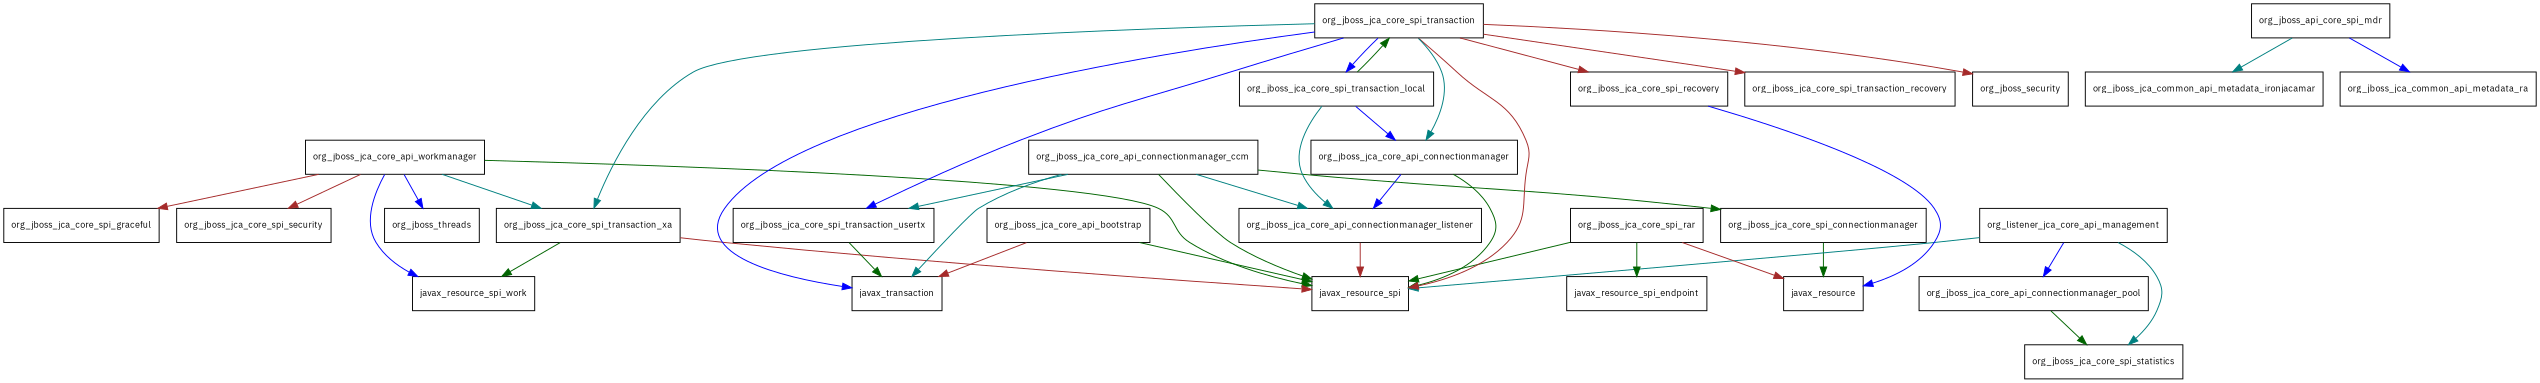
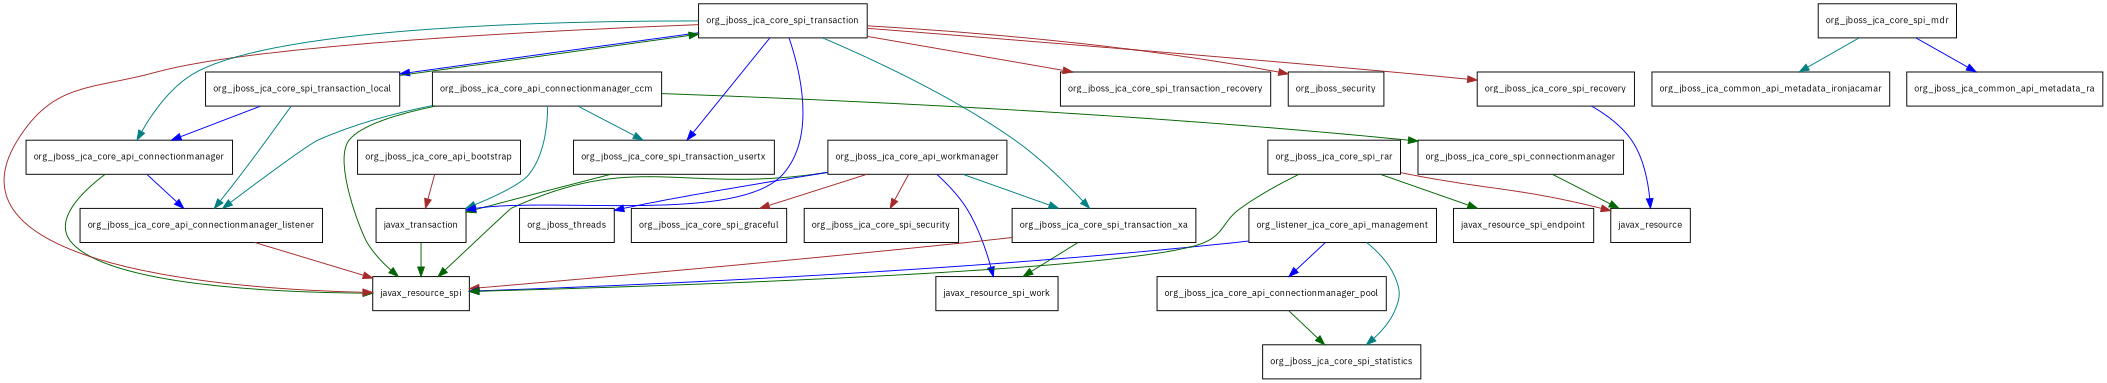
node "org_jboss_api_core_spi_mdr": label "org_jboss_api_core_spi_mdr" -> "org_jboss_jca_core_spi_mdr"
edge "org_jboss_jca_core_api_bootstrap" -> "javax_resource_spi": now "javax_transaction" -> "javax_resource_spi"
edge "org_listener_jca_core_api_management" -> "javax_resource_spi": color teal -> blue
